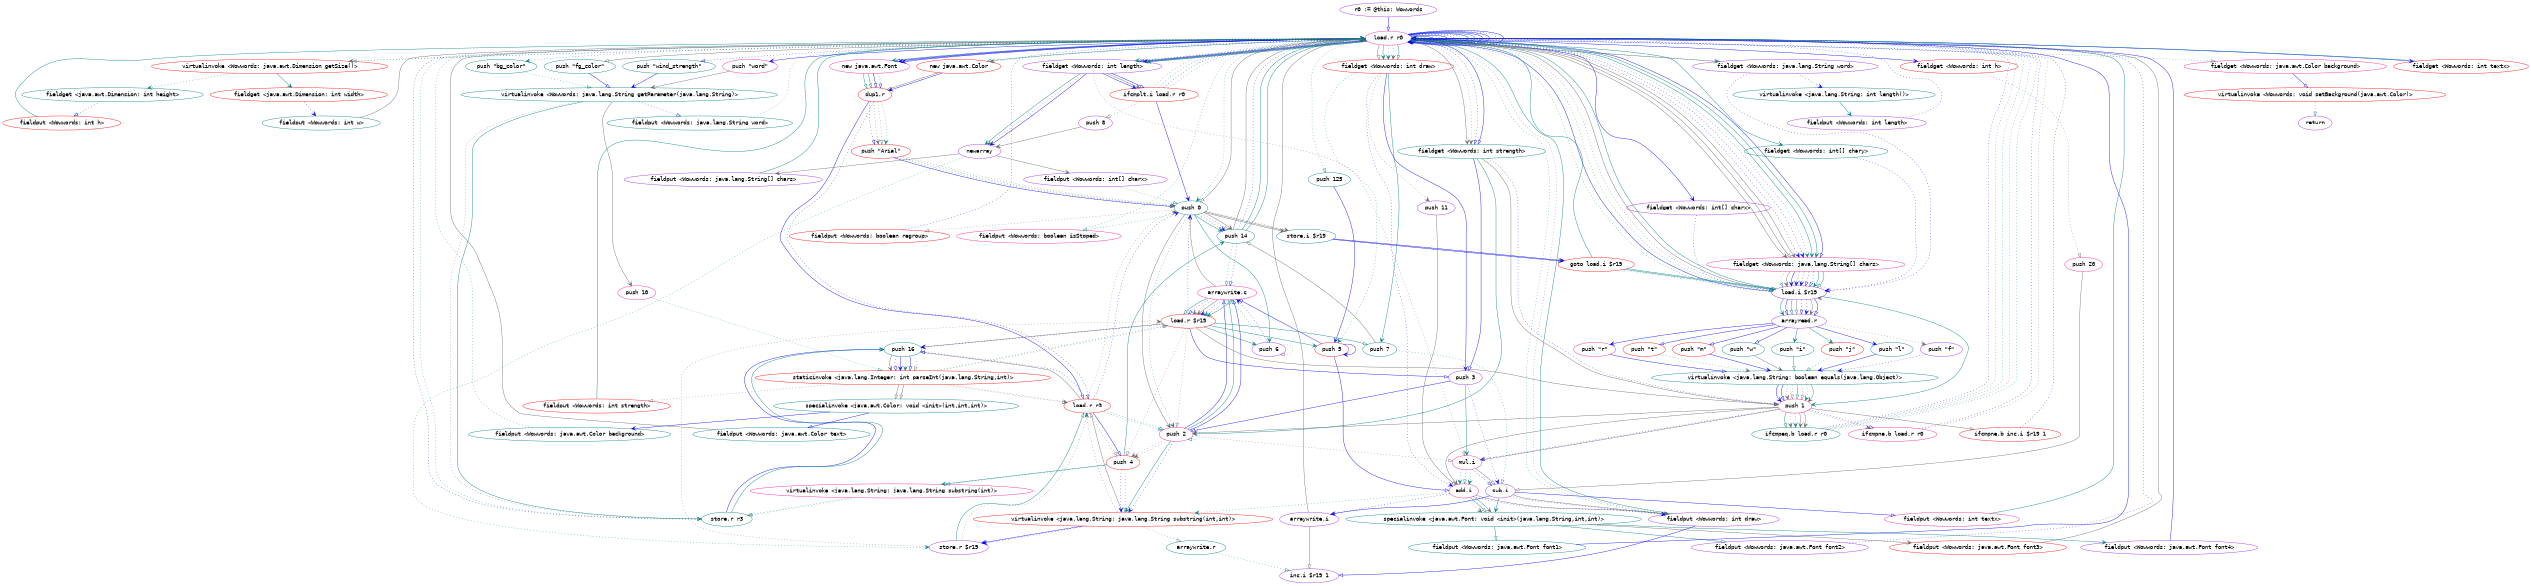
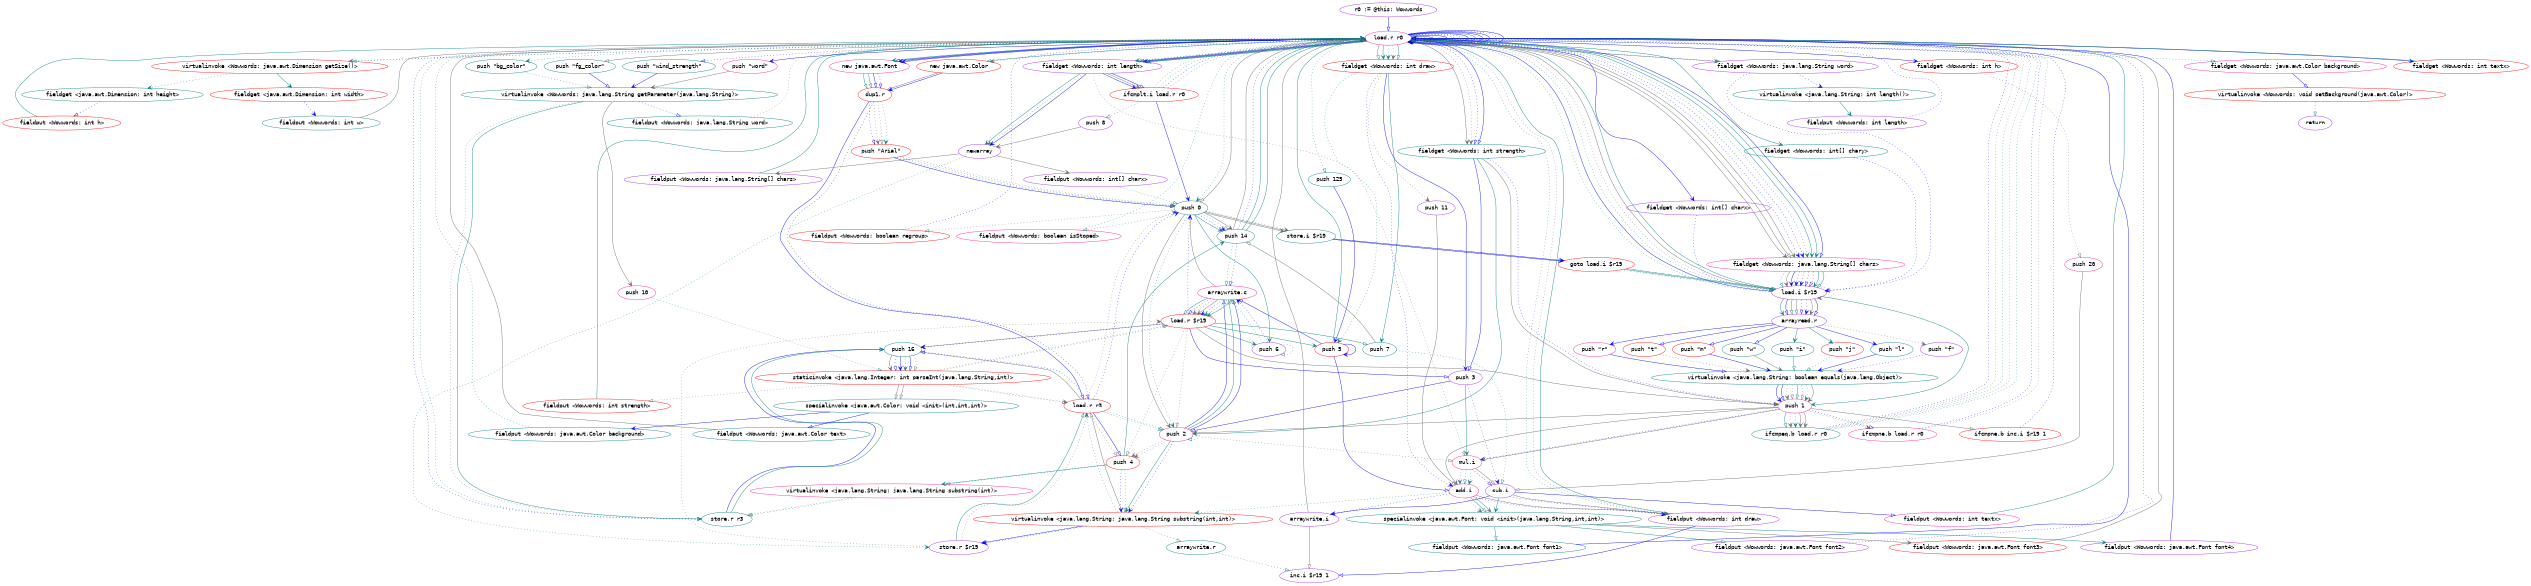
edge "goto load.i $r19" -> "load.r r0": now "push 5" -> "load.r r0"
